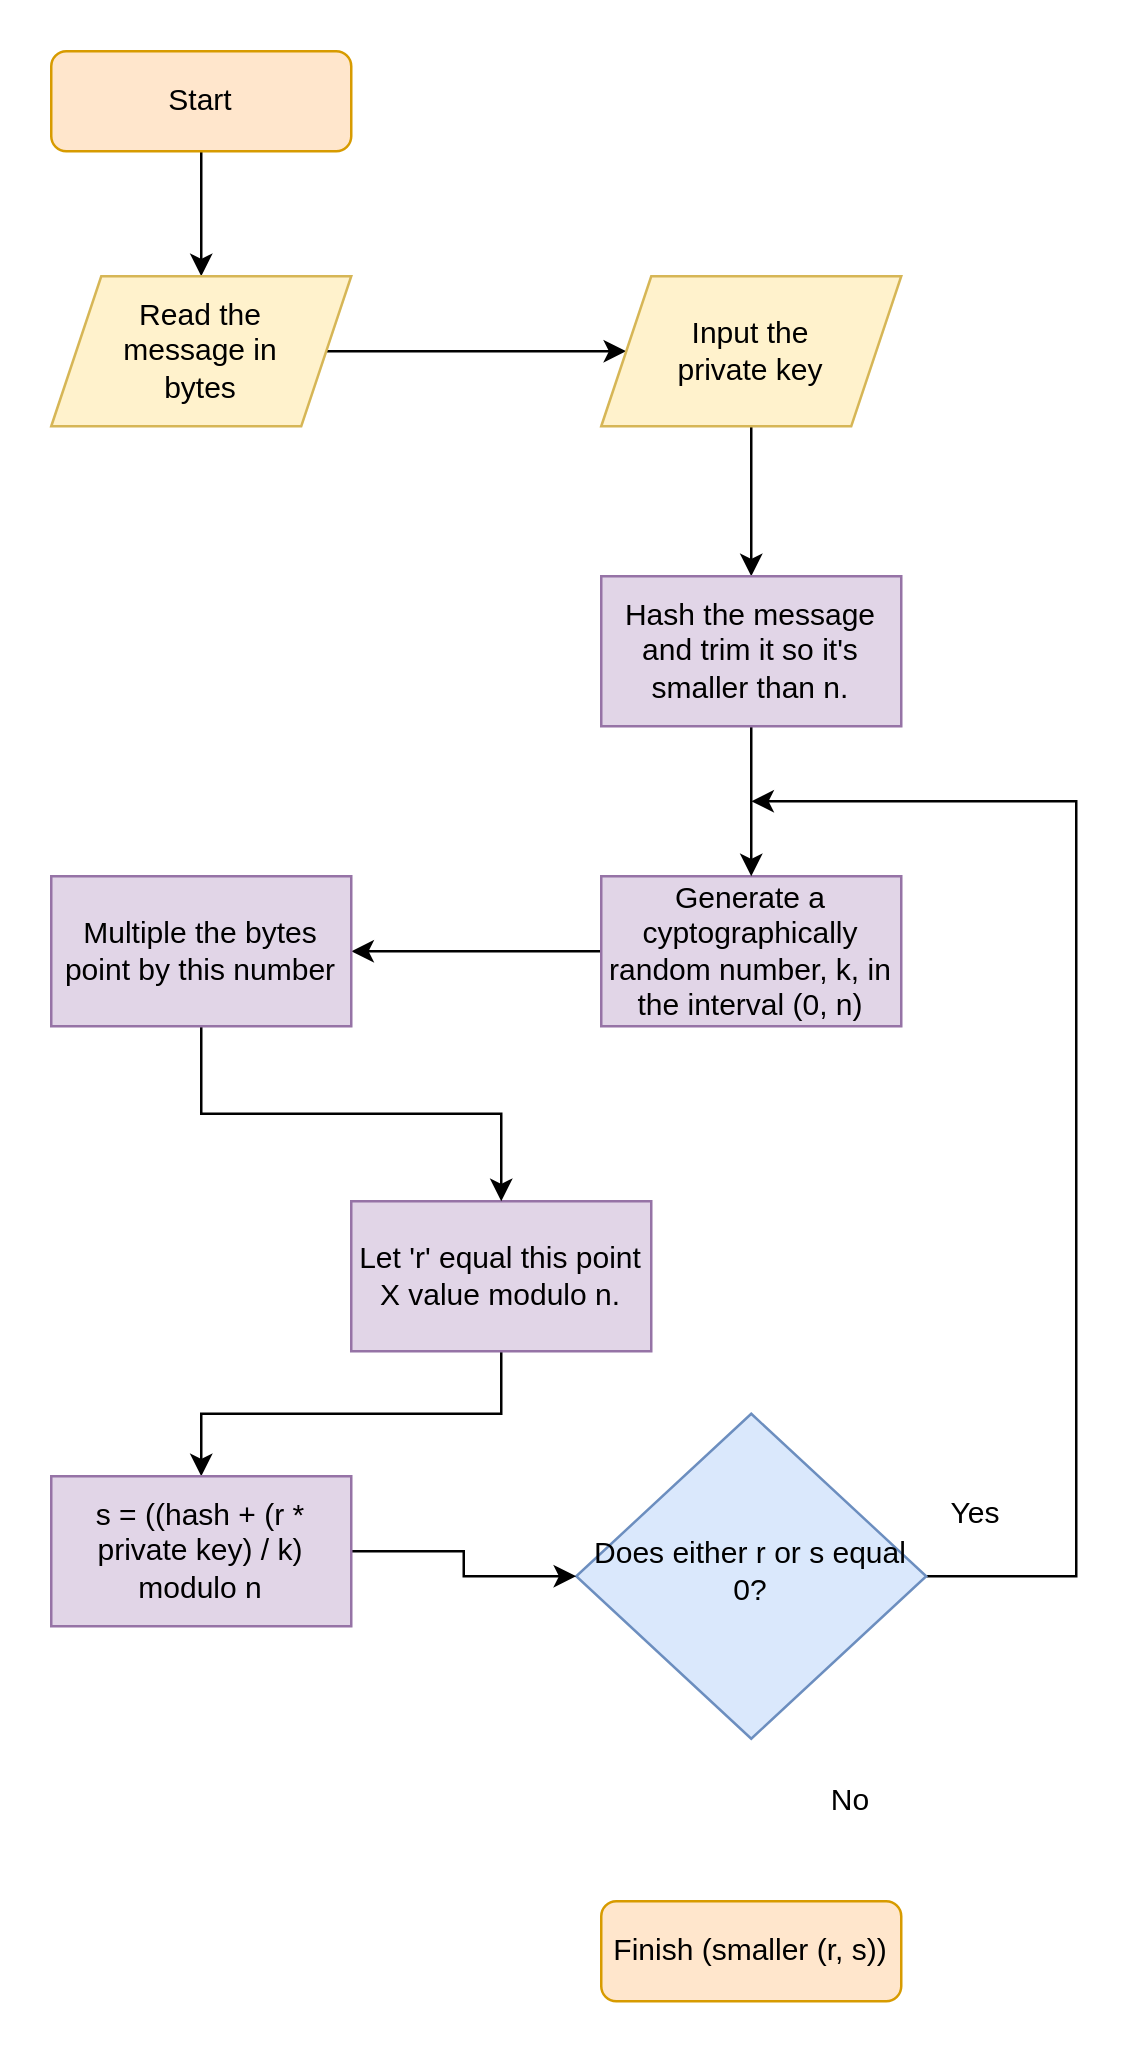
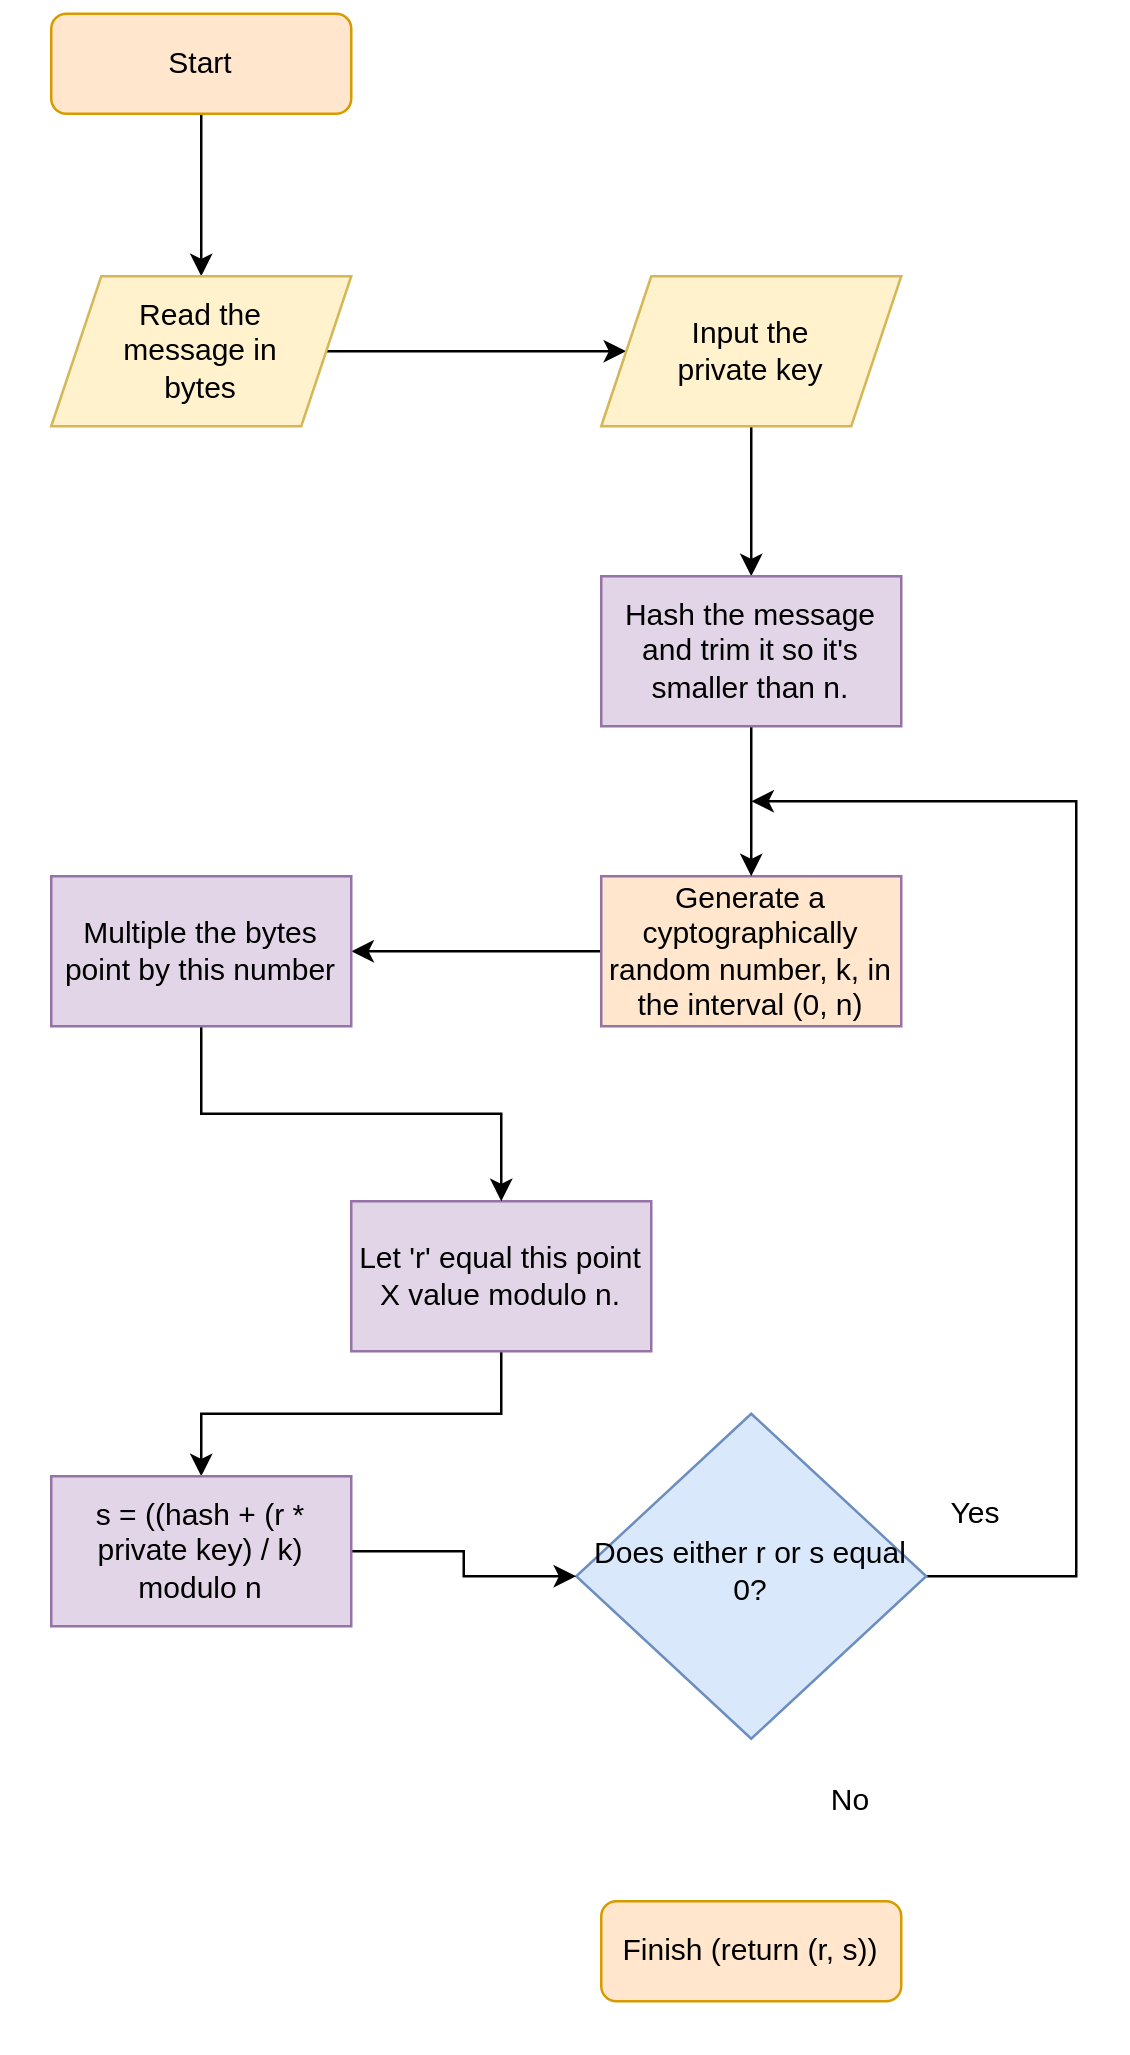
node "Start": moved (201, 101) -> (201, 64)
node "Generate a cyptographically random number, k, in the interval (0, n)": fillcolor #e1d5e7 -> #ffe6cc
node "Finish (smaller (r, s))": label "Finish (smaller (r, s))" -> "Finish (return (r, s))"
